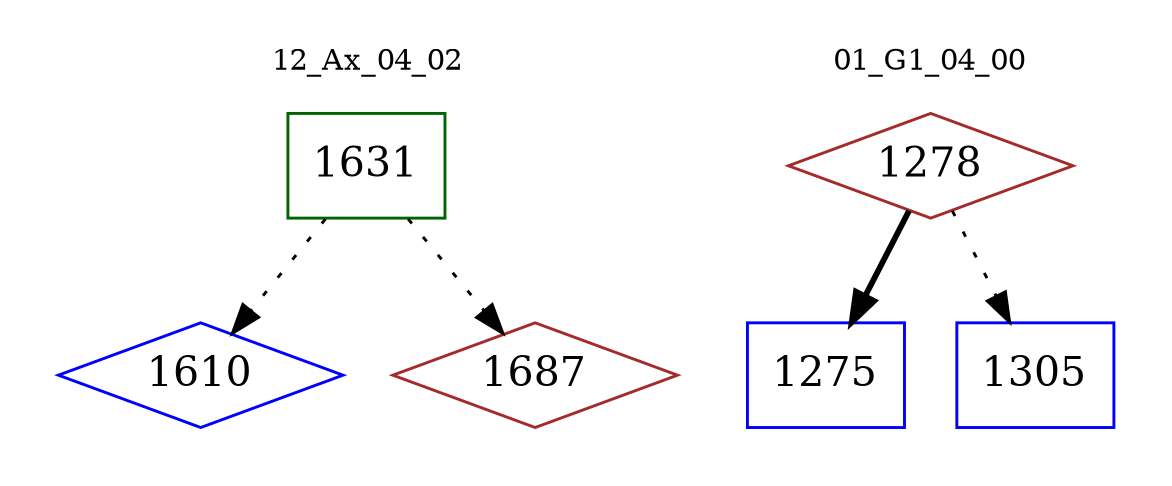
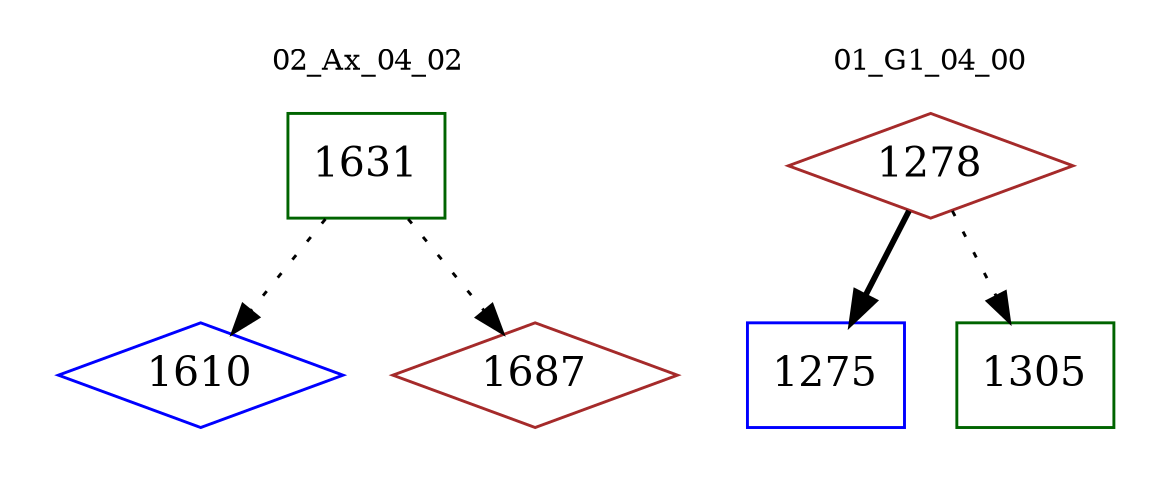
cluster "12_Ax_04_02": label "12_Ax_04_02" -> "02_Ax_04_02"
node "1305": color blue -> darkgreen
